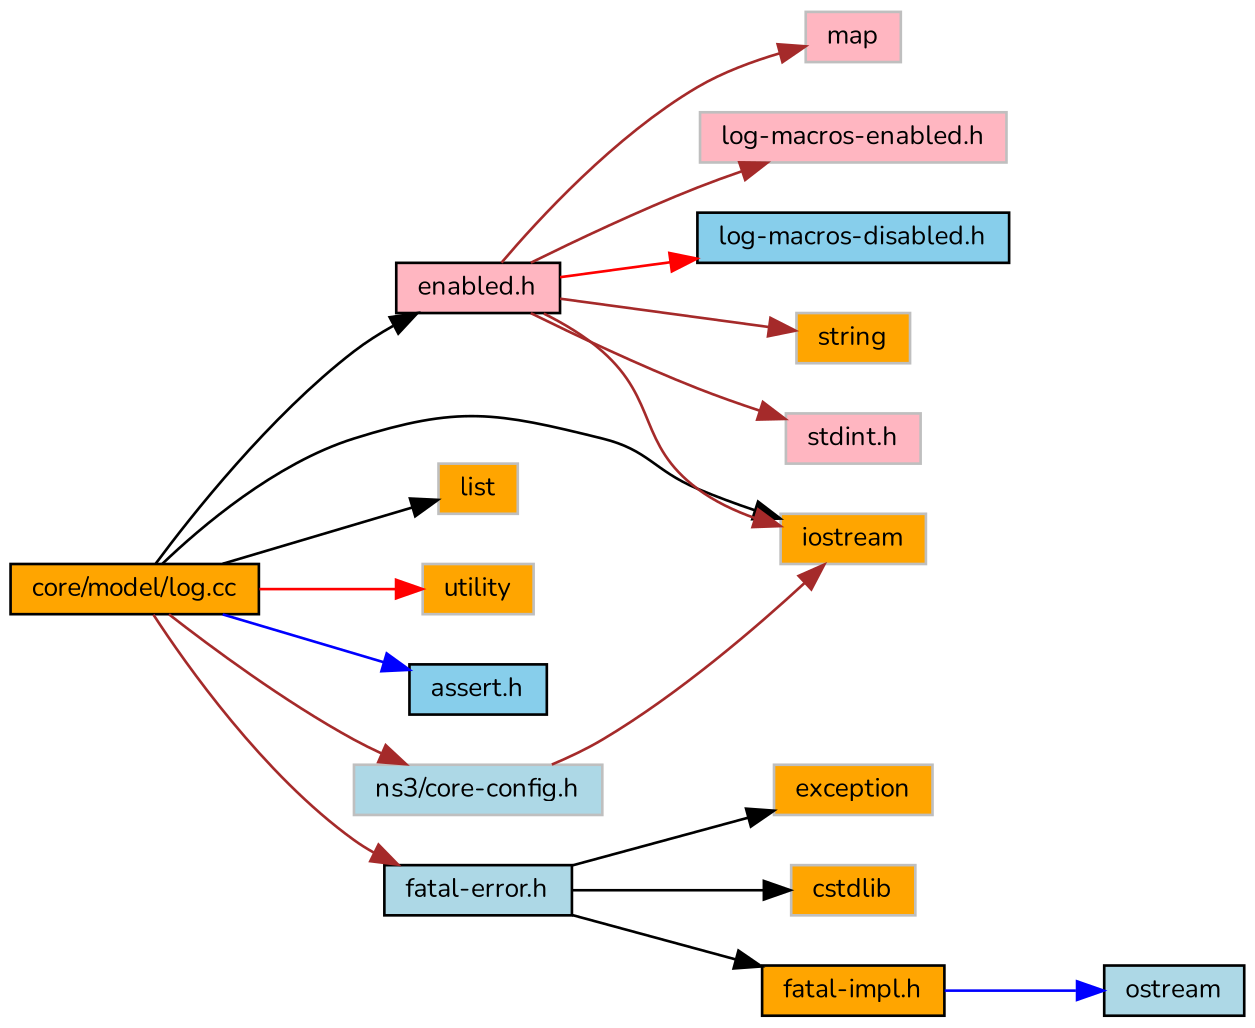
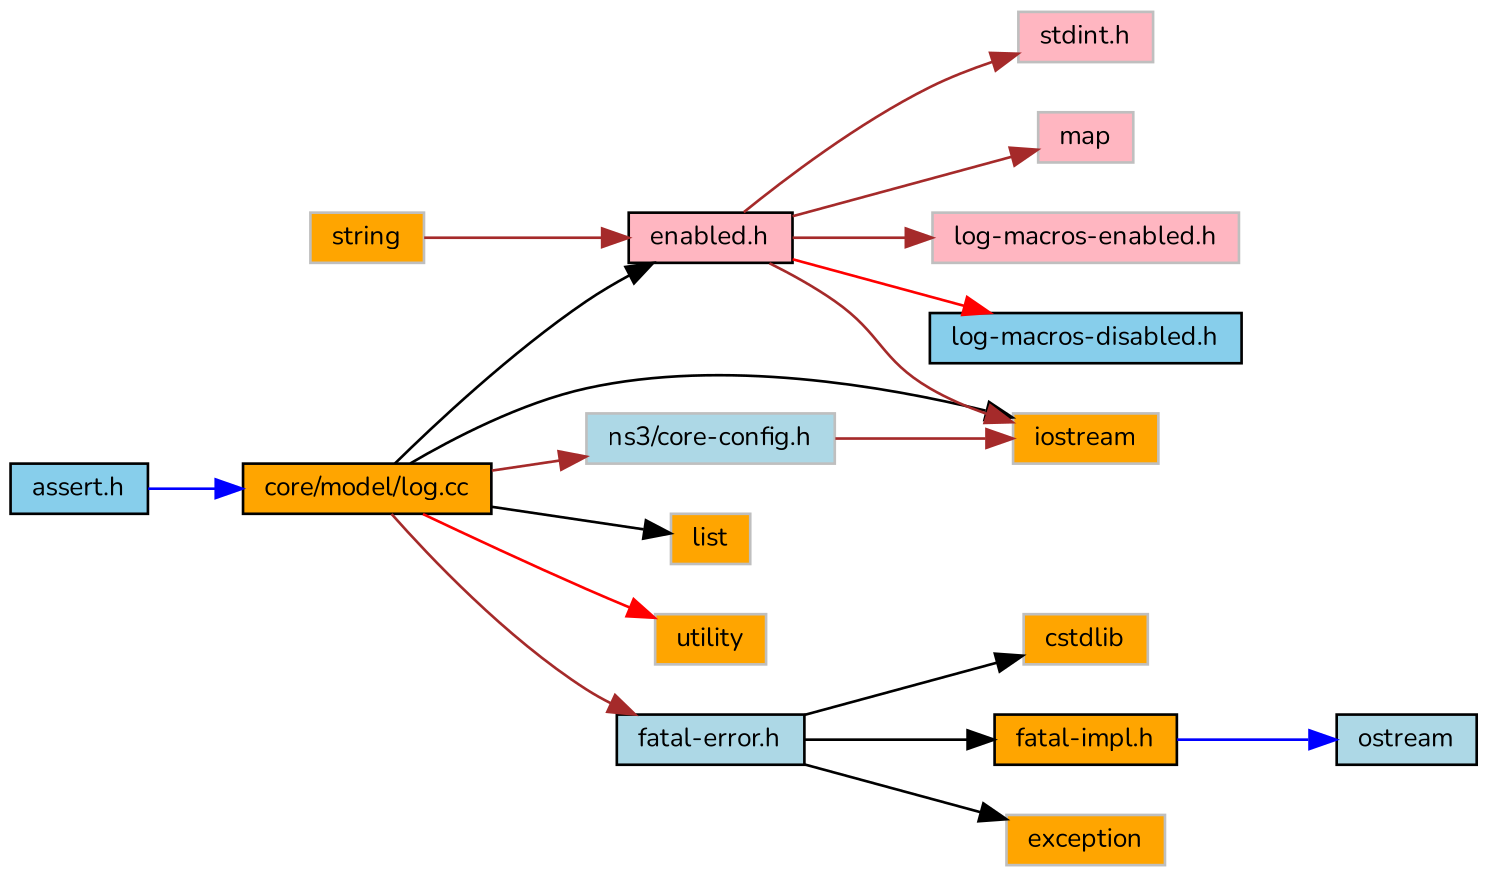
edge "enabled.h" -> "string": reversed
edge "core/model/log.cc" -> "assert.h": reversed
